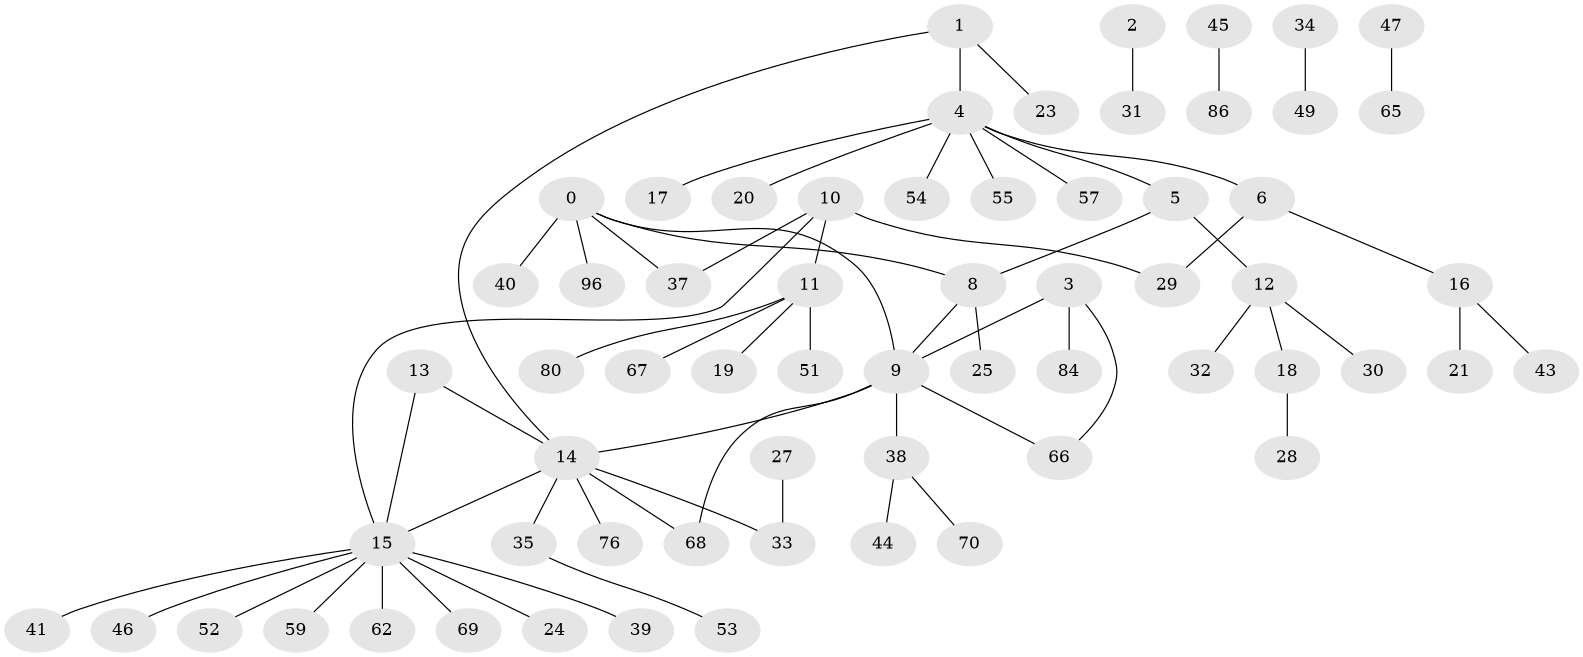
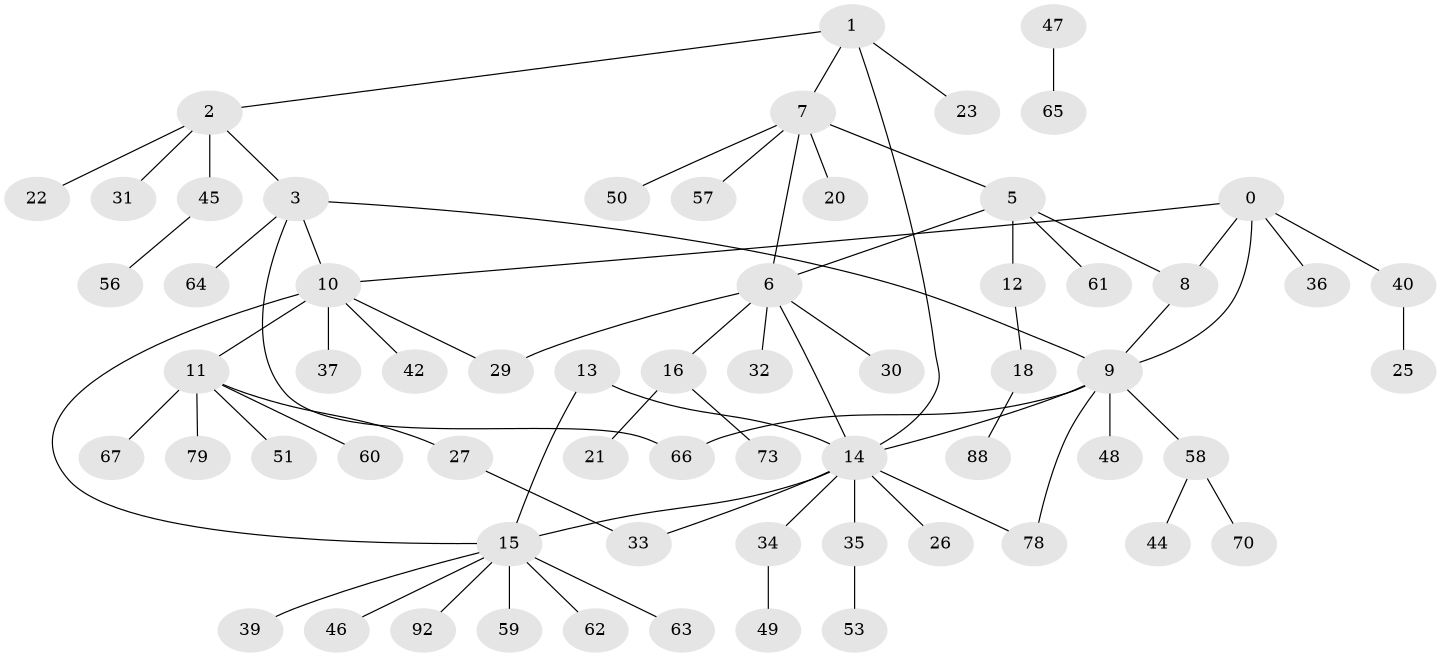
edge "1" -- "2": added
node "4": label "4" -> "7"
node "86": label "86" -> "56"
edge "2" -- "45": added
edge "2" -- "3": added
node "22": added
node "17": removed
node "54": removed
node "55": label "55" -> "50"
edge "3" -- "10": added
edge "0" -- "37": now "0" -- "10"
edge "5" -- "6": added
node "96": label "96" -> "36"
node "61": added
edge "8" -- "25": now "40" -- "25"
edge "12" -- "32": now "6" -- "32"
edge "12" -- "30": now "6" -- "30"
edge "6" -- "14": added
node "42": added
node "80": label "80" -> "60"
node "19": label "19" -> "79"
node "84": label "84" -> "64"
node "43": label "43" -> "73"
edge "11" -- "27": added
node "38": label "38" -> "58"
node "48": added
node "28": label "28" -> "88"
edge "14" -- "34": added
node "76": label "76" -> "26"
node "68": label "68" -> "78"
node "41": removed
node "52": label "52" -> "92"
node "69": label "69" -> "63"
node "24": removed
